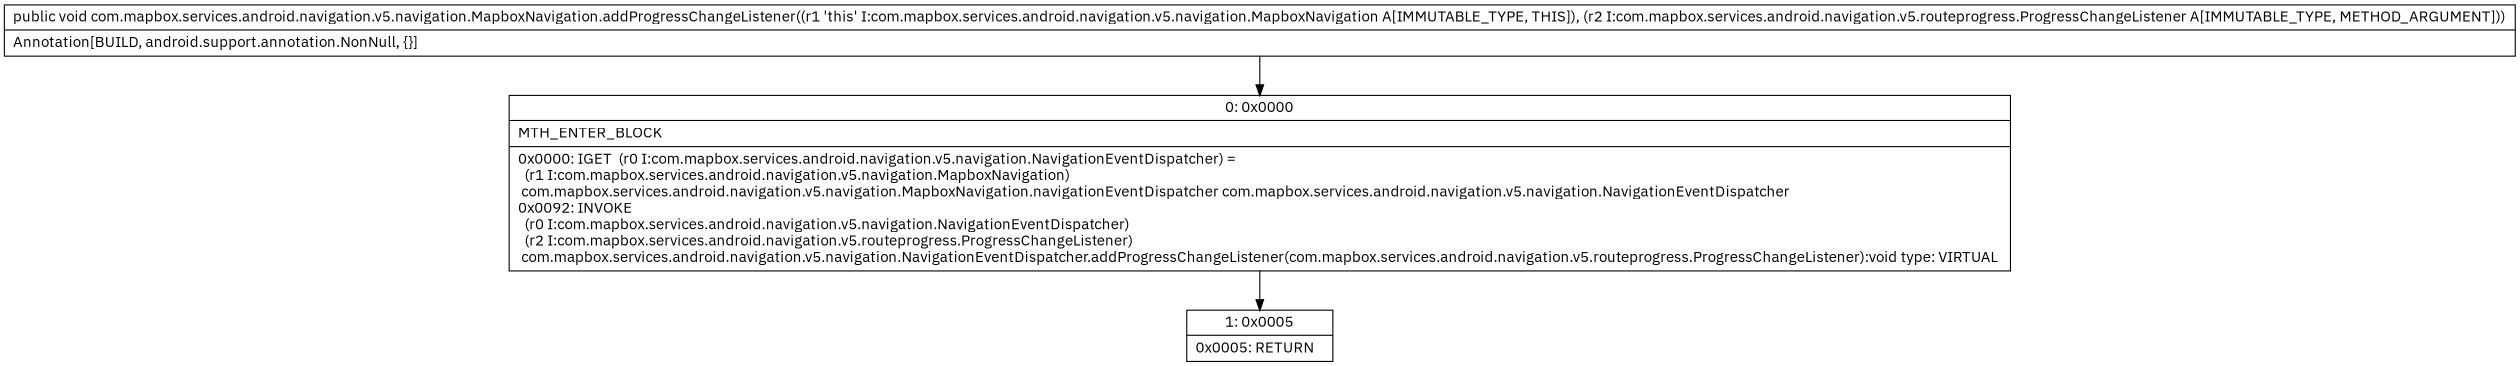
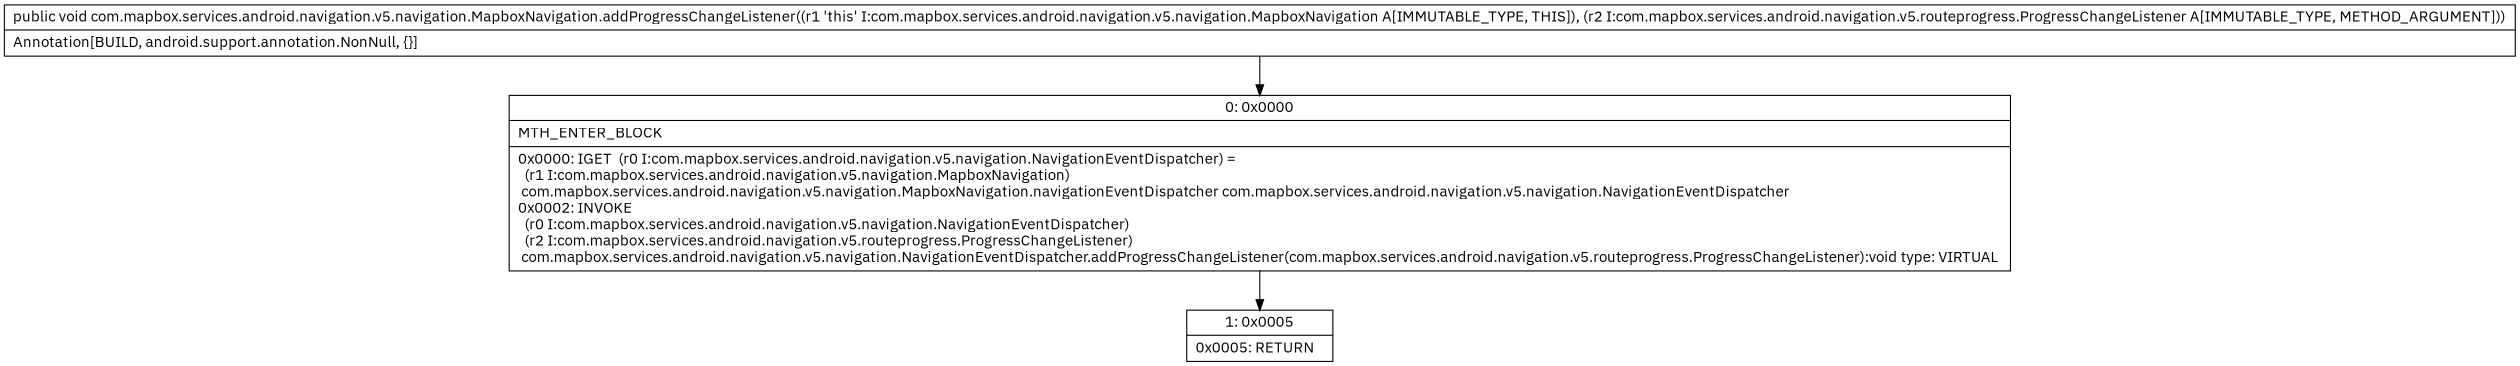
node "0: 0x0000": text "0x0092: INVOKE" -> "0x0002: INVOKE"
